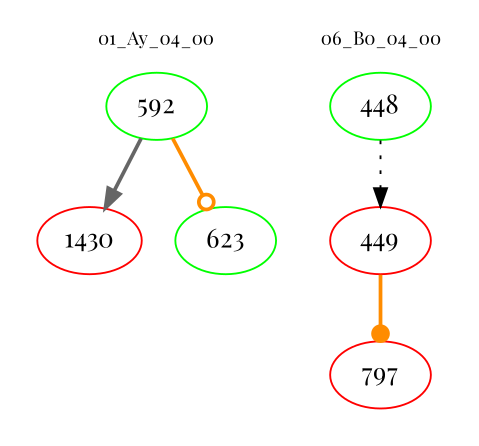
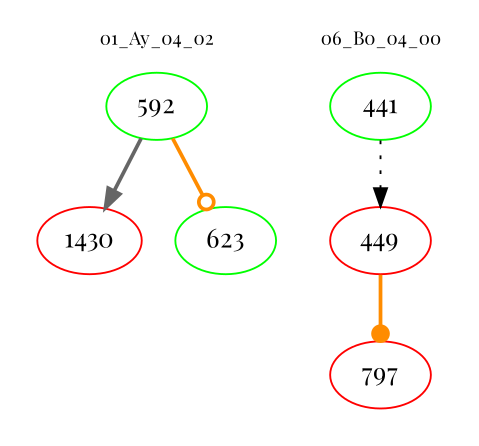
cluster "01_Ay_04_00": label "01_Ay_04_00" -> "01_Ay_04_02"
node "448": label "448" -> "441"
